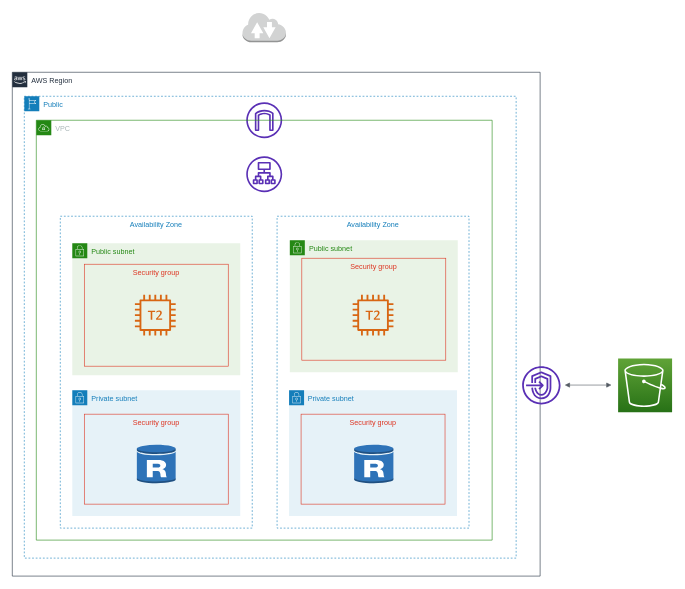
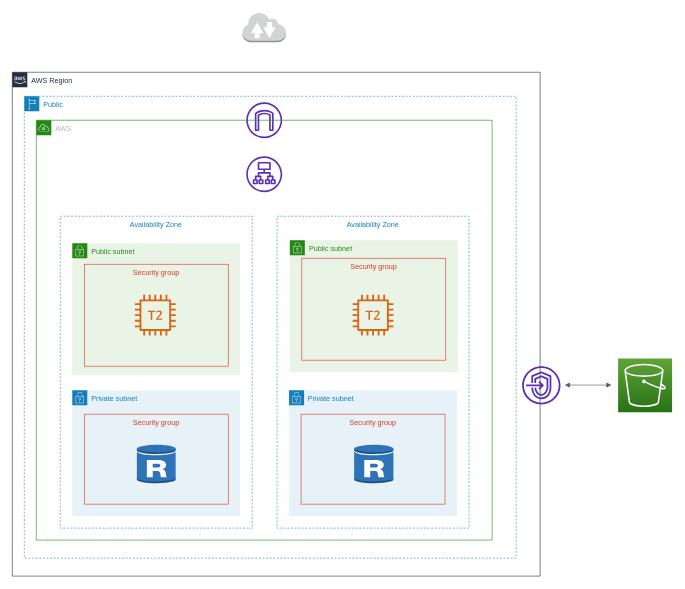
node "VPC": label "VPC" -> "AWS"
